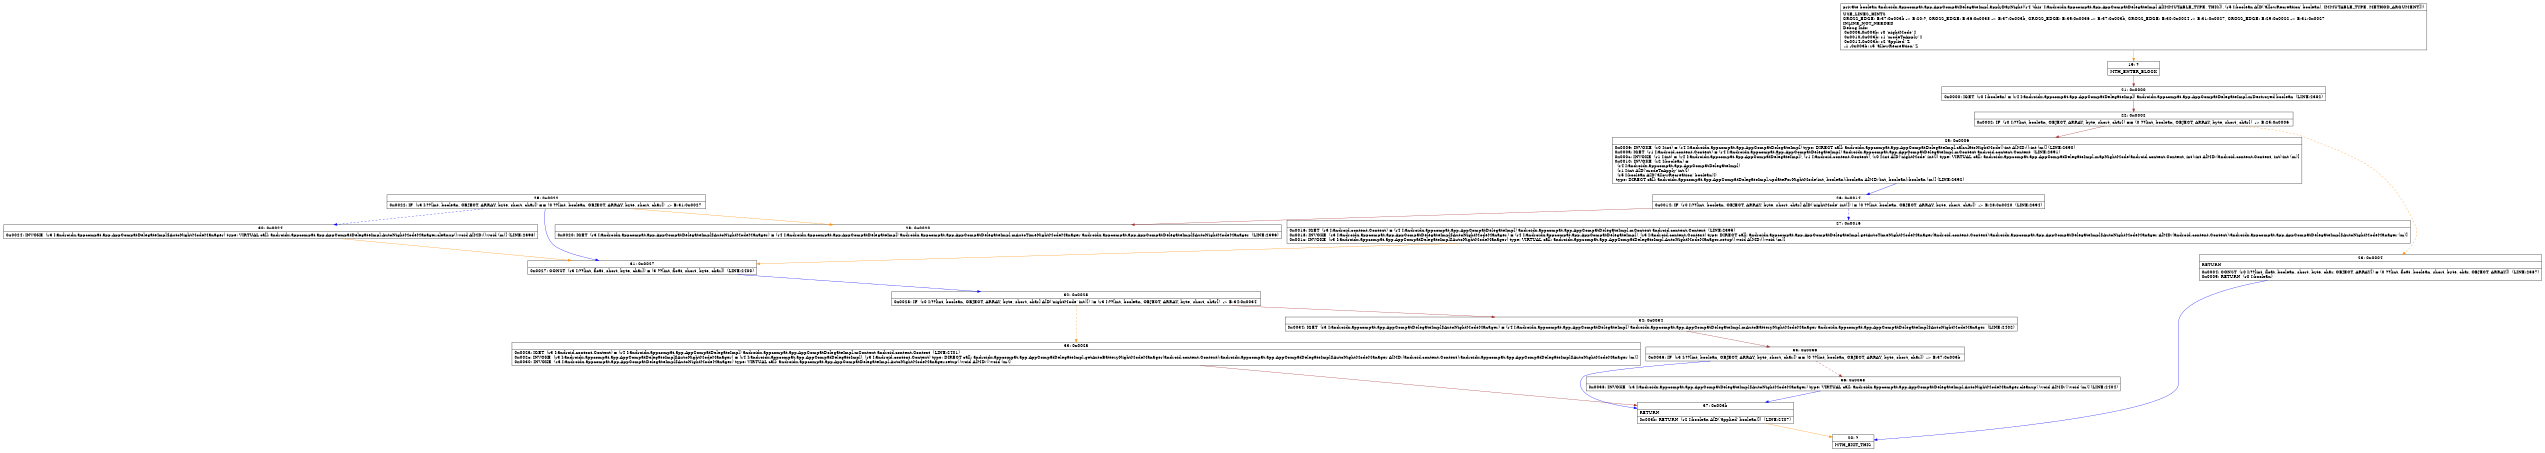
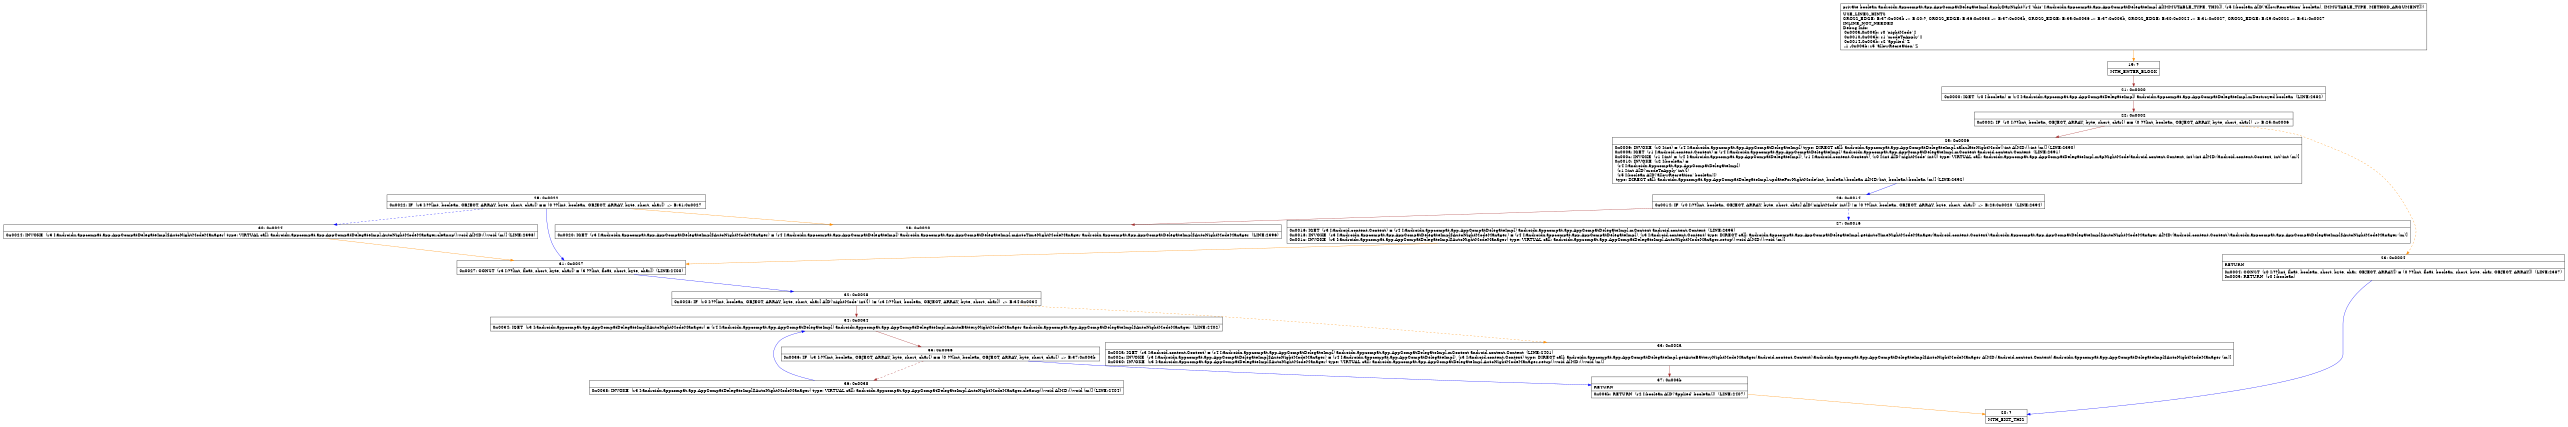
edge "36: 0x0038" -> "37: 0x003b": now "36: 0x0038" -> "34: 0x0034"
